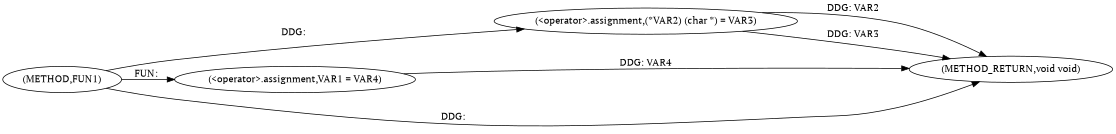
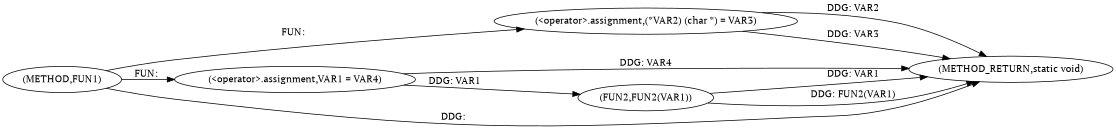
edge "(METHOD,FUN1)" -> "(<operator>.assignment,(*VAR2) (char *) = VAR3)": label "DDG: " -> "FUN: "
node "(METHOD_RETURN,void void)": label "(METHOD_RETURN,void void)" -> "(METHOD_RETURN,static void)"
node "(FUN2,FUN2(VAR1))": added
